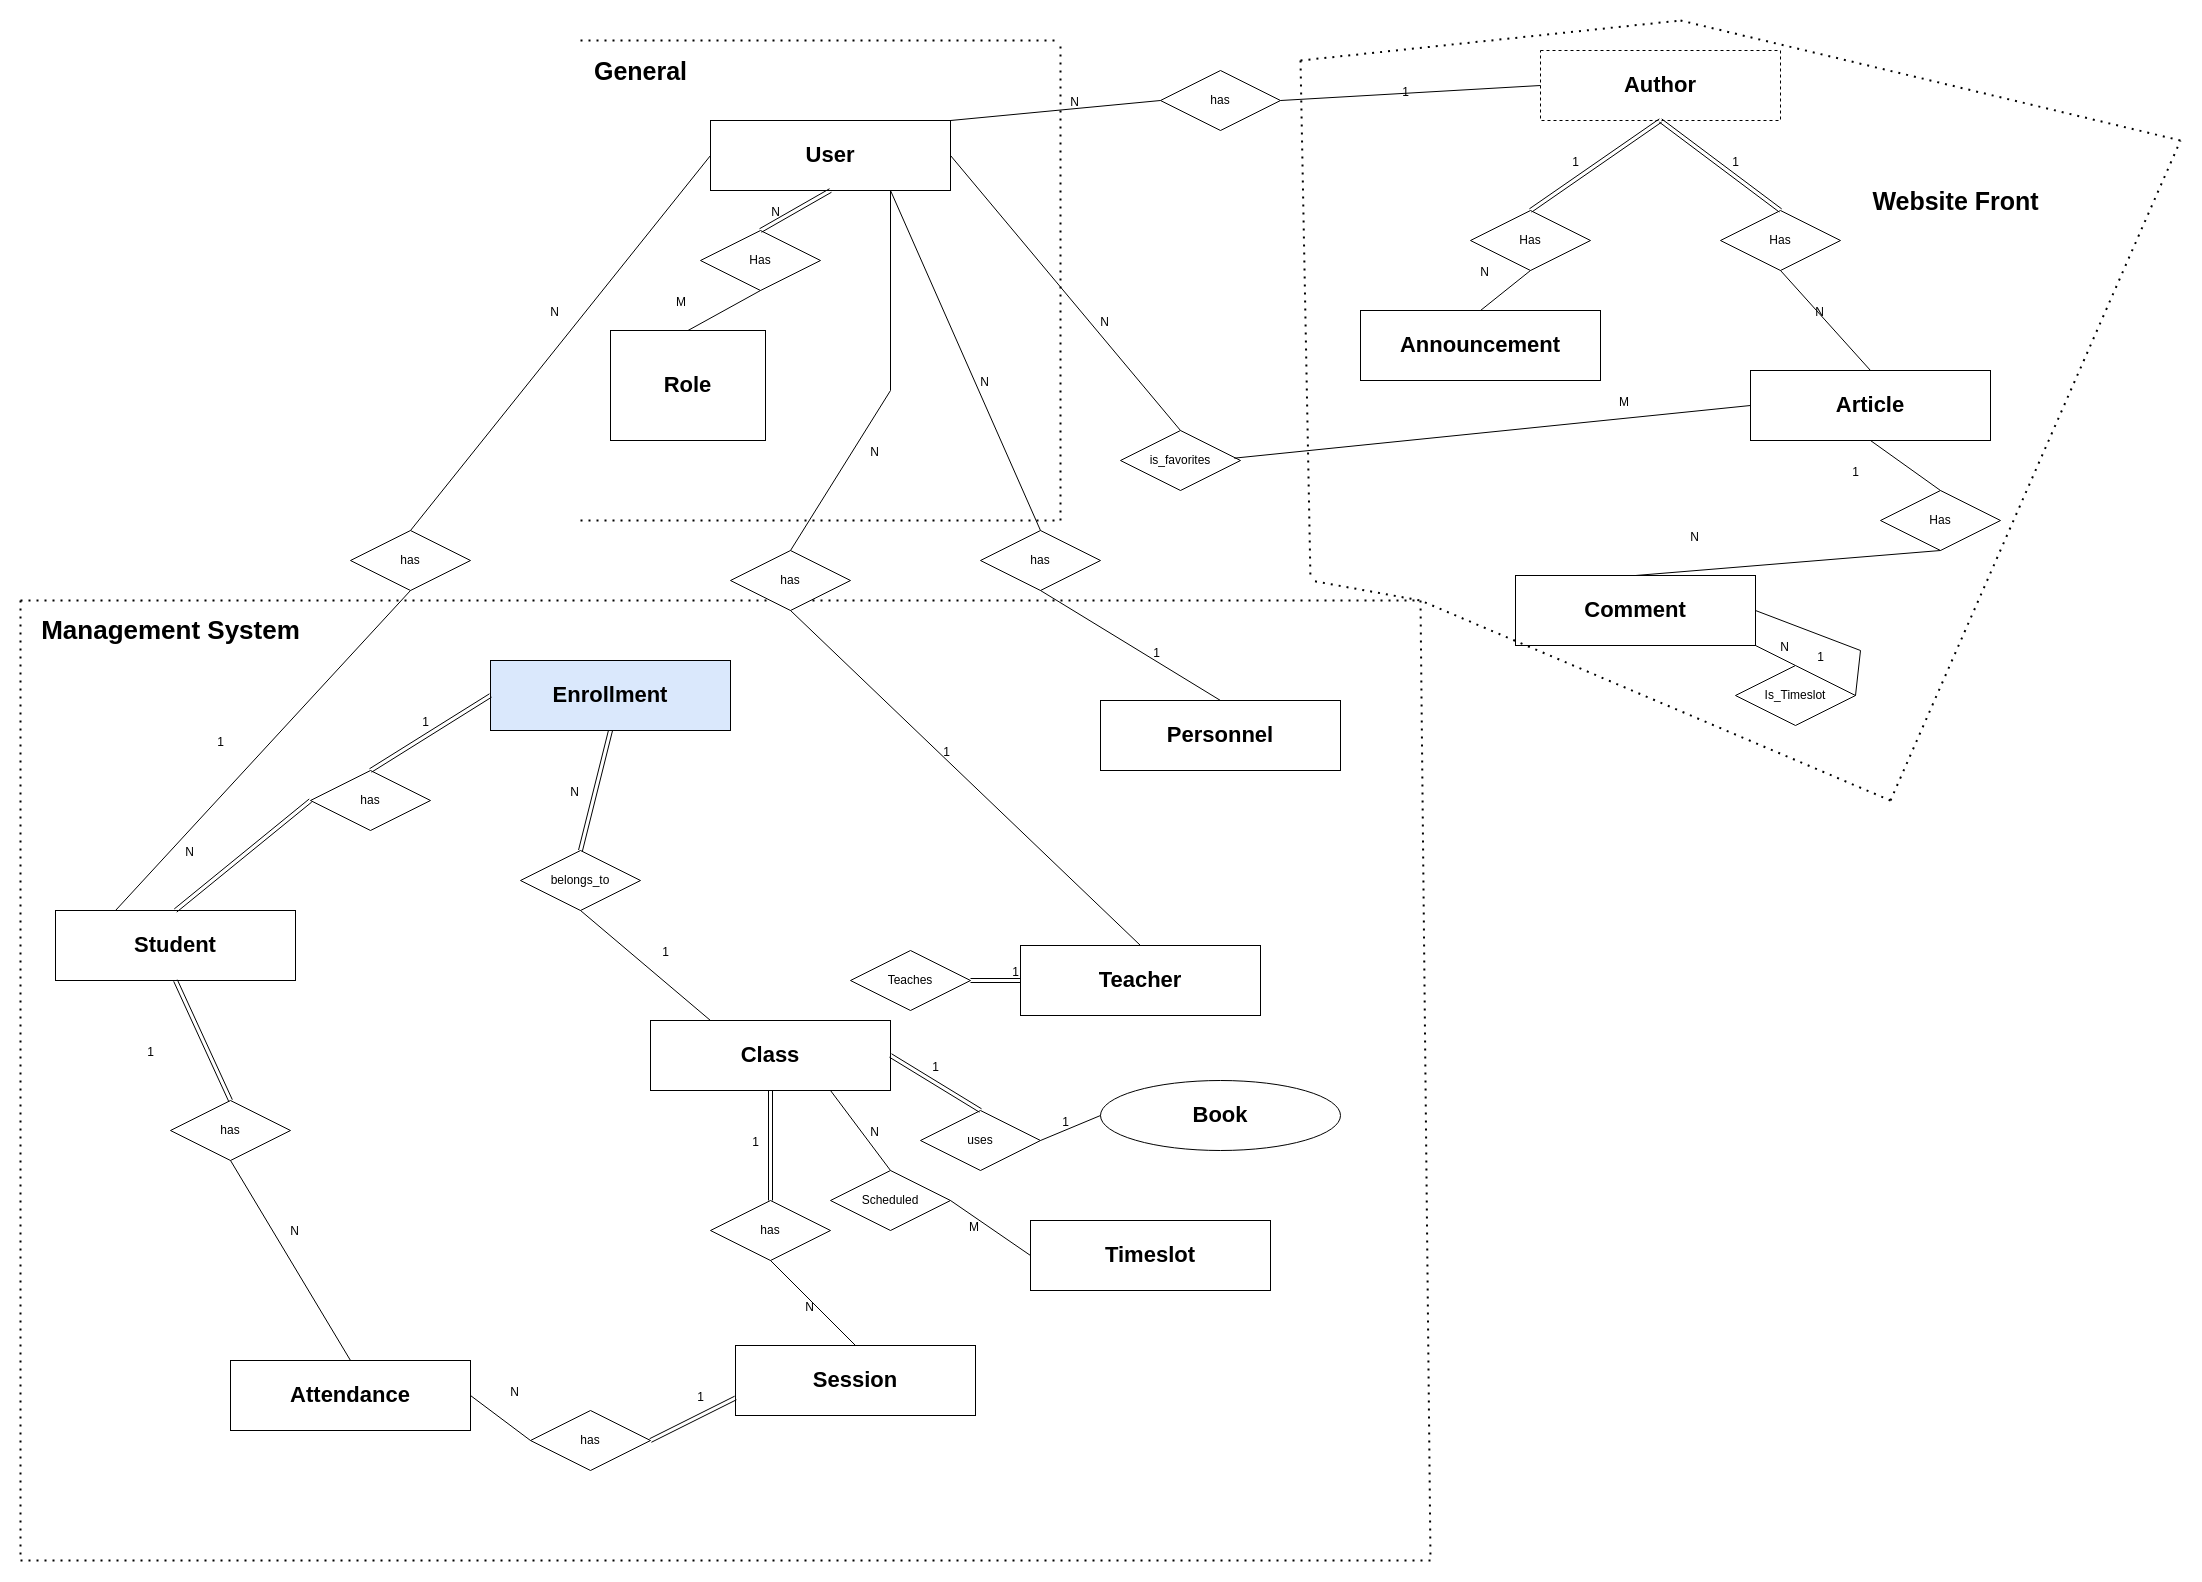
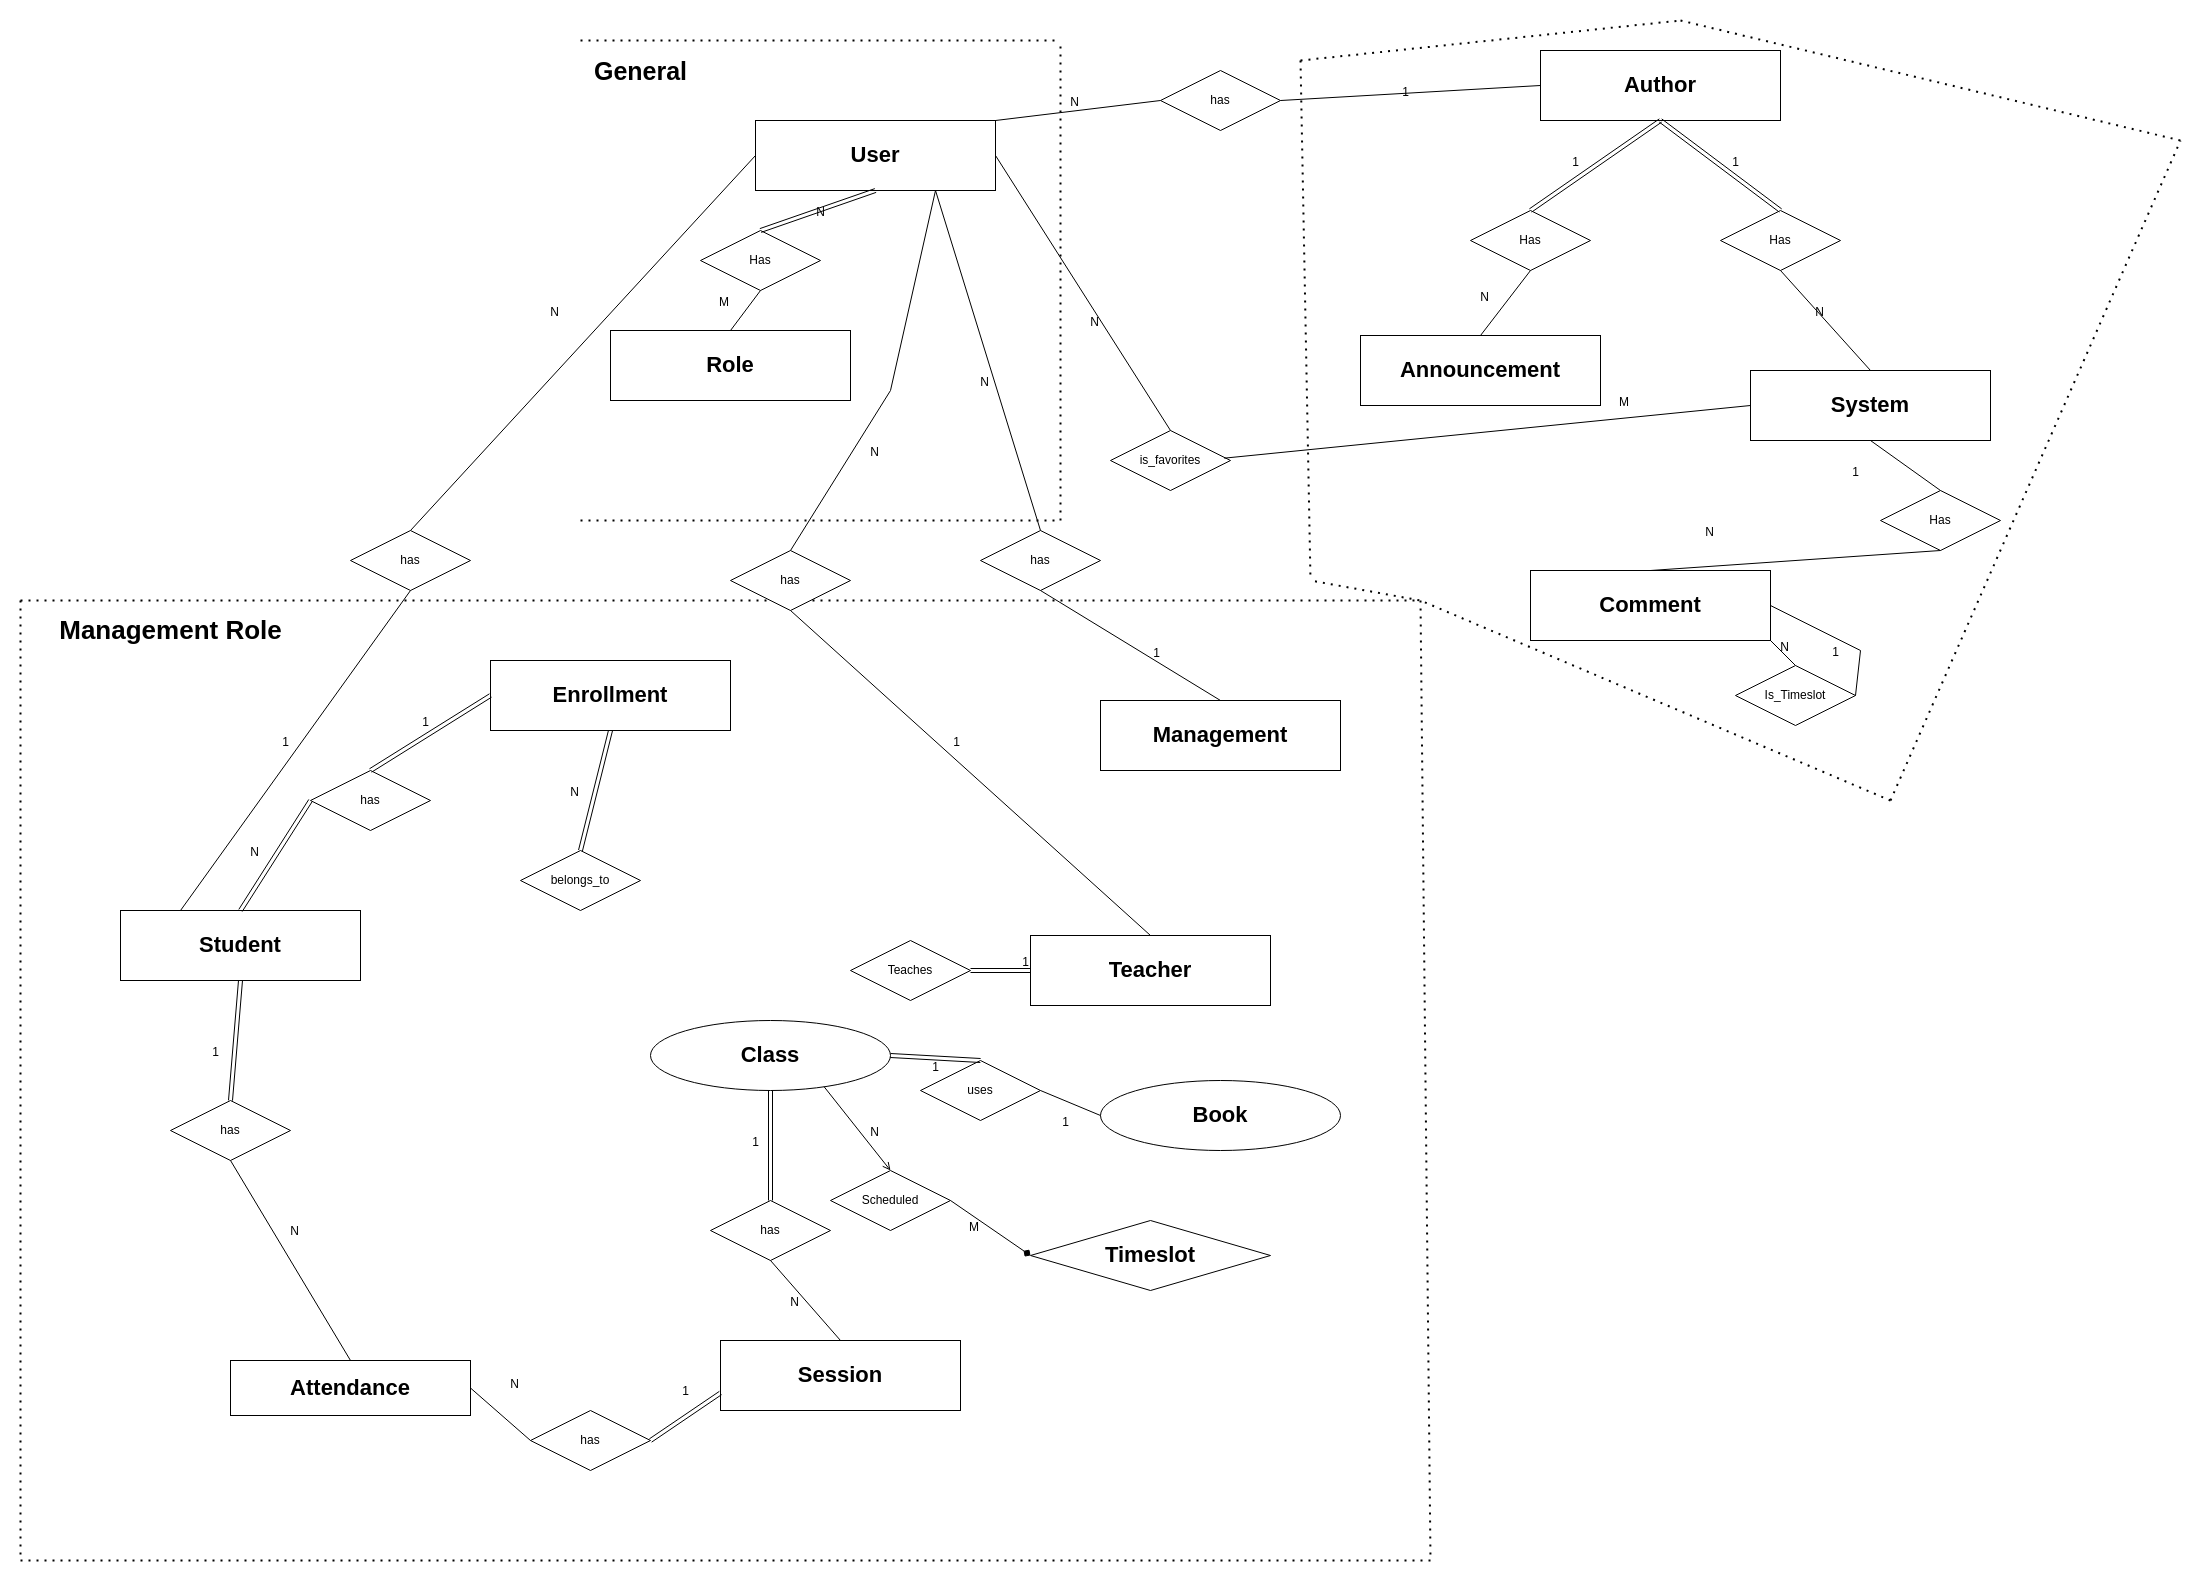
node "Author": style dashed -> solid
node "User": moved (831, 156) -> (876, 156)
node "Website Front": removed
node "Announcement": moved (1481, 346) -> (1481, 371)
node "Role": size 155x110 -> 240x70
node "Article": label "Article" -> "System"
node "is_favorites": moved (1181, 461) -> (1171, 461)
node "Comment": moved (1636, 611) -> (1651, 606)
node "Management System": label "Management System" -> "Management Role"
node "Enrollment": fillcolor #dae8fc -> #ffffff
node "Personnel": label "Personnel" -> "Management"
node "Student": moved (176, 946) -> (241, 946)
edge "belongs_to" -- "Class": removed, label "1"
node "Teaches": moved (911, 981) -> (911, 971)
node "Teacher": moved (1141, 981) -> (1151, 971)
node "Class": shape rectangle -> ellipse
edge "Class" -- "Scheduled": arrowhead none -> open
node "uses": moved (981, 1141) -> (981, 1091)
edge "Scheduled" -- "Timeslot": arrowhead none -> diamond
node "Timeslot": shape rectangle -> diamond
node "Session": moved (856, 1381) -> (841, 1376)
node "Attendance": size 240x70 -> 240x55
